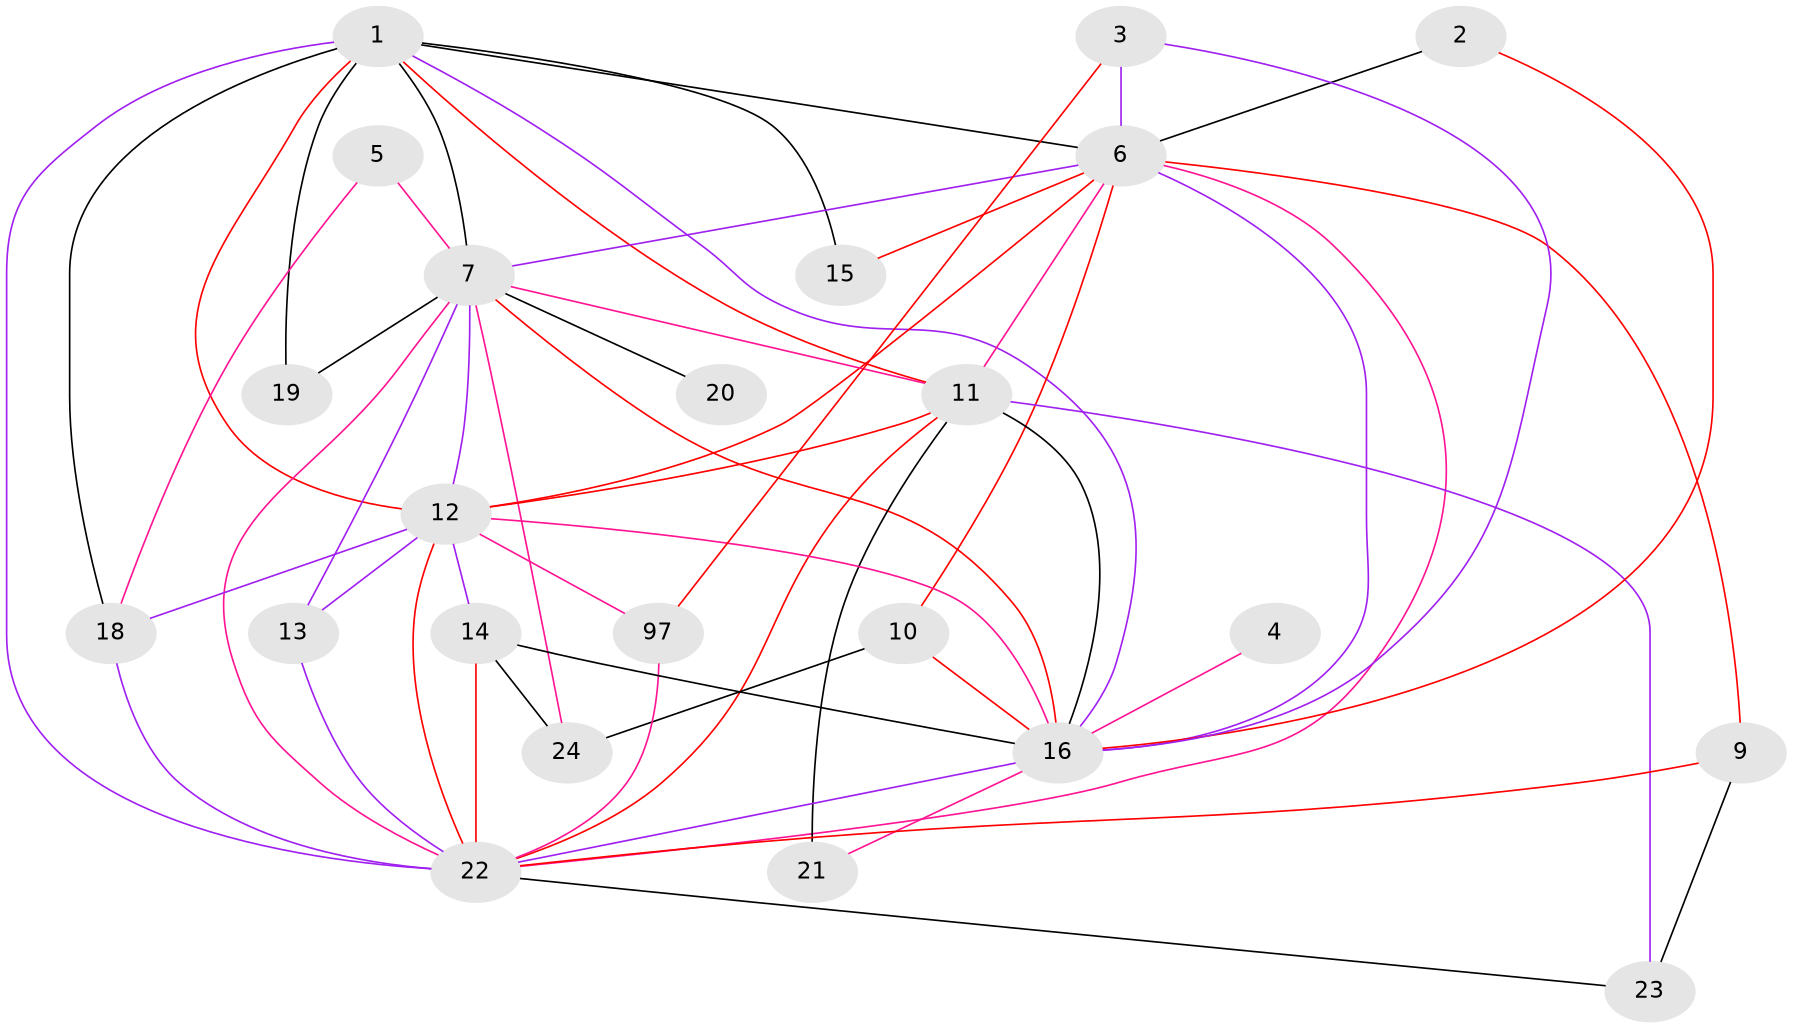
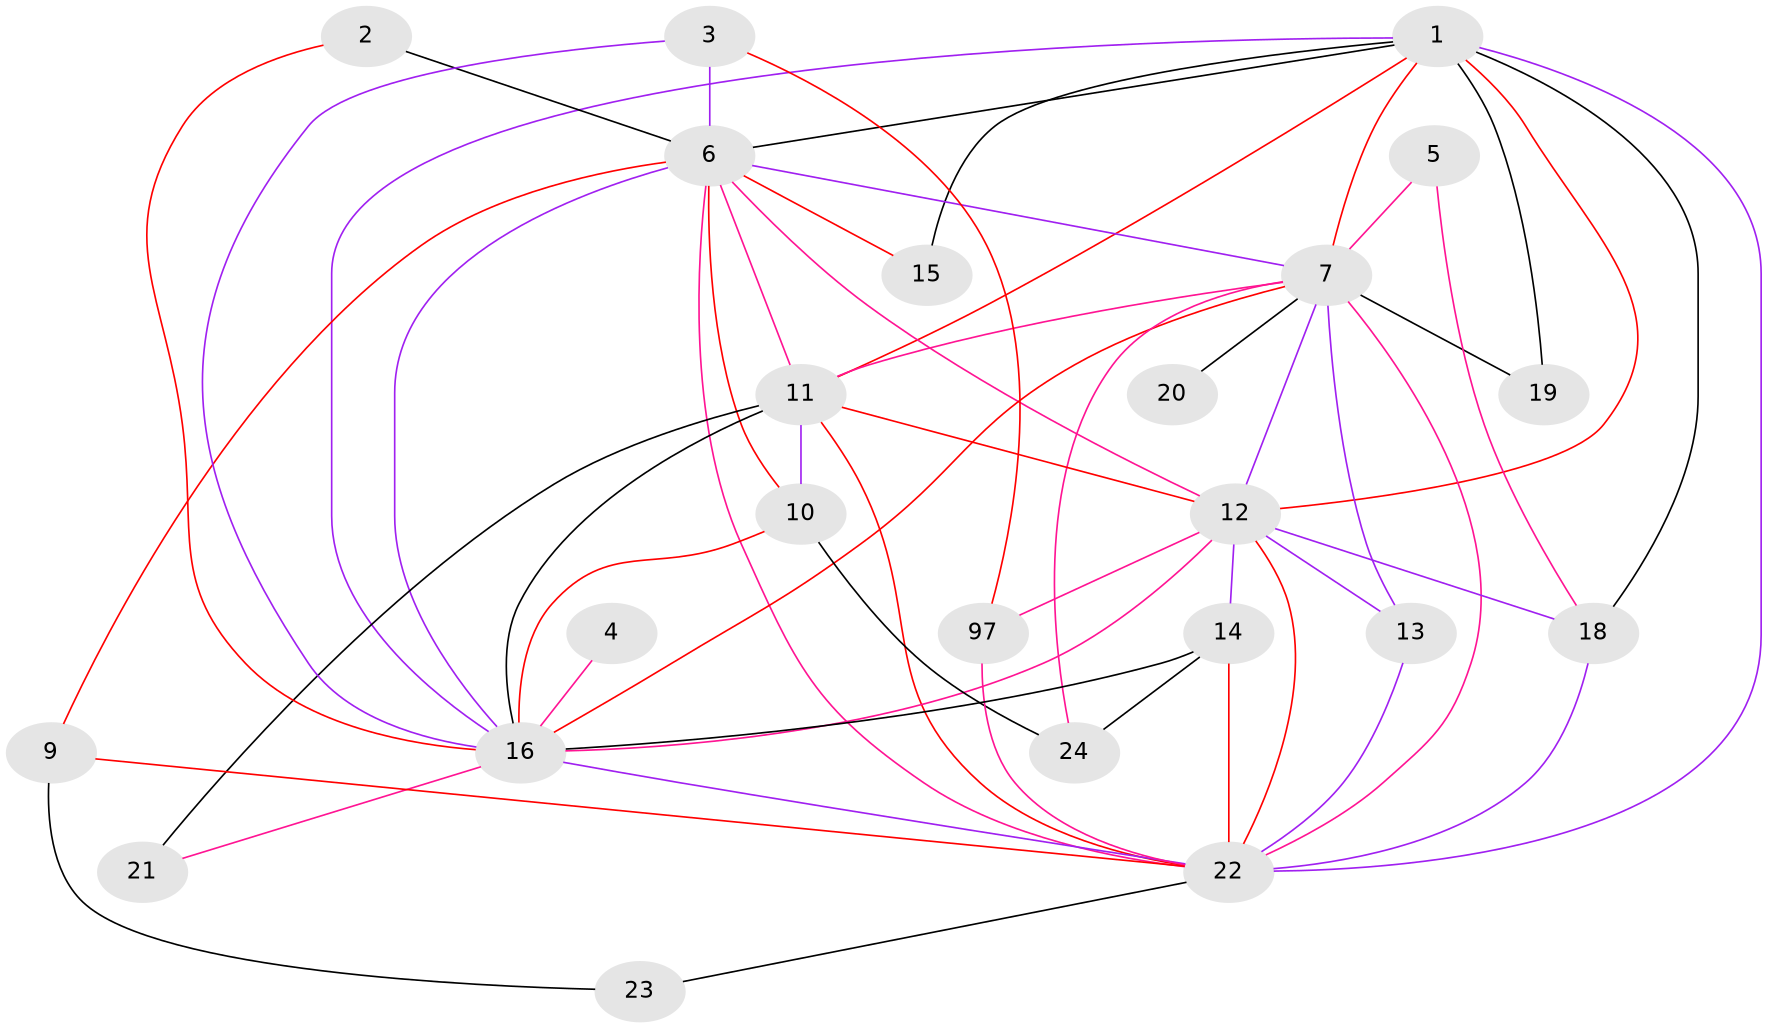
edge "1" -- "7": color black -> red
edge "6" -- "12": color red -> deeppink
edge "11" -- "23": now "11" -- "10"
